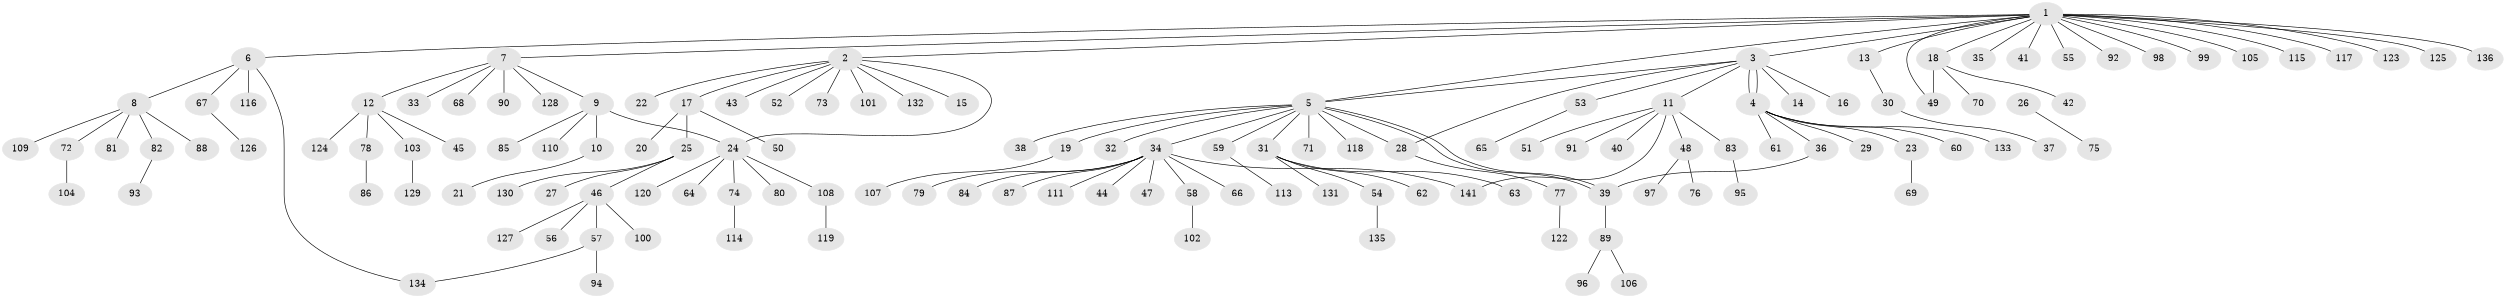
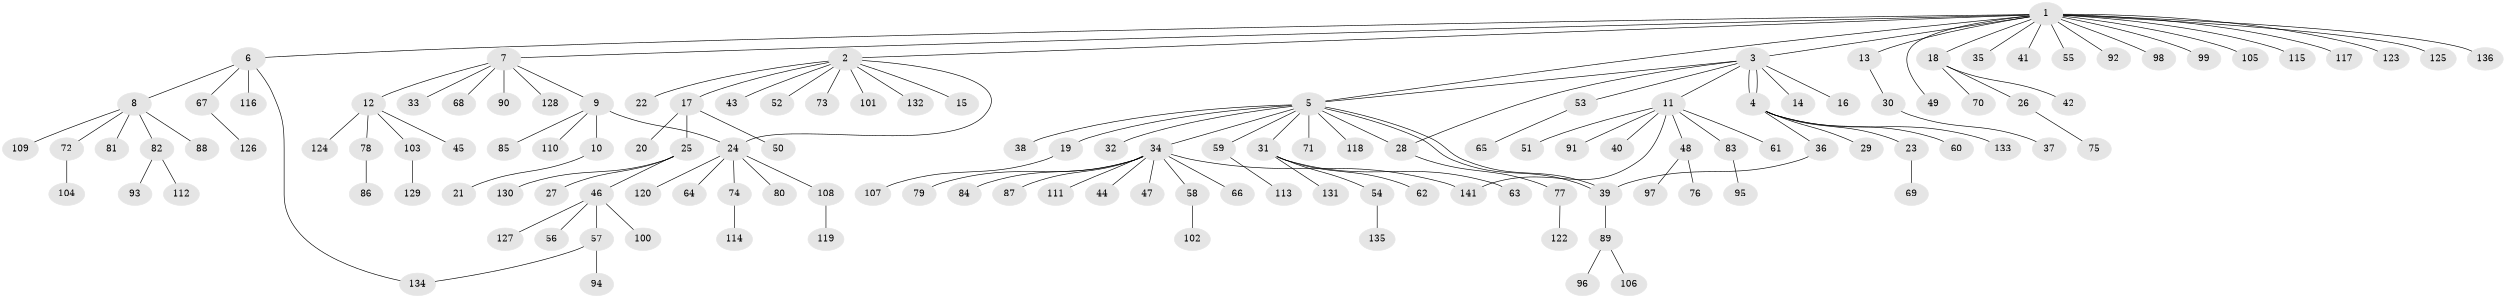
edge "18" -- "49": now "18" -- "26"
edge "4" -- "61": now "11" -- "61"
node "112": added
